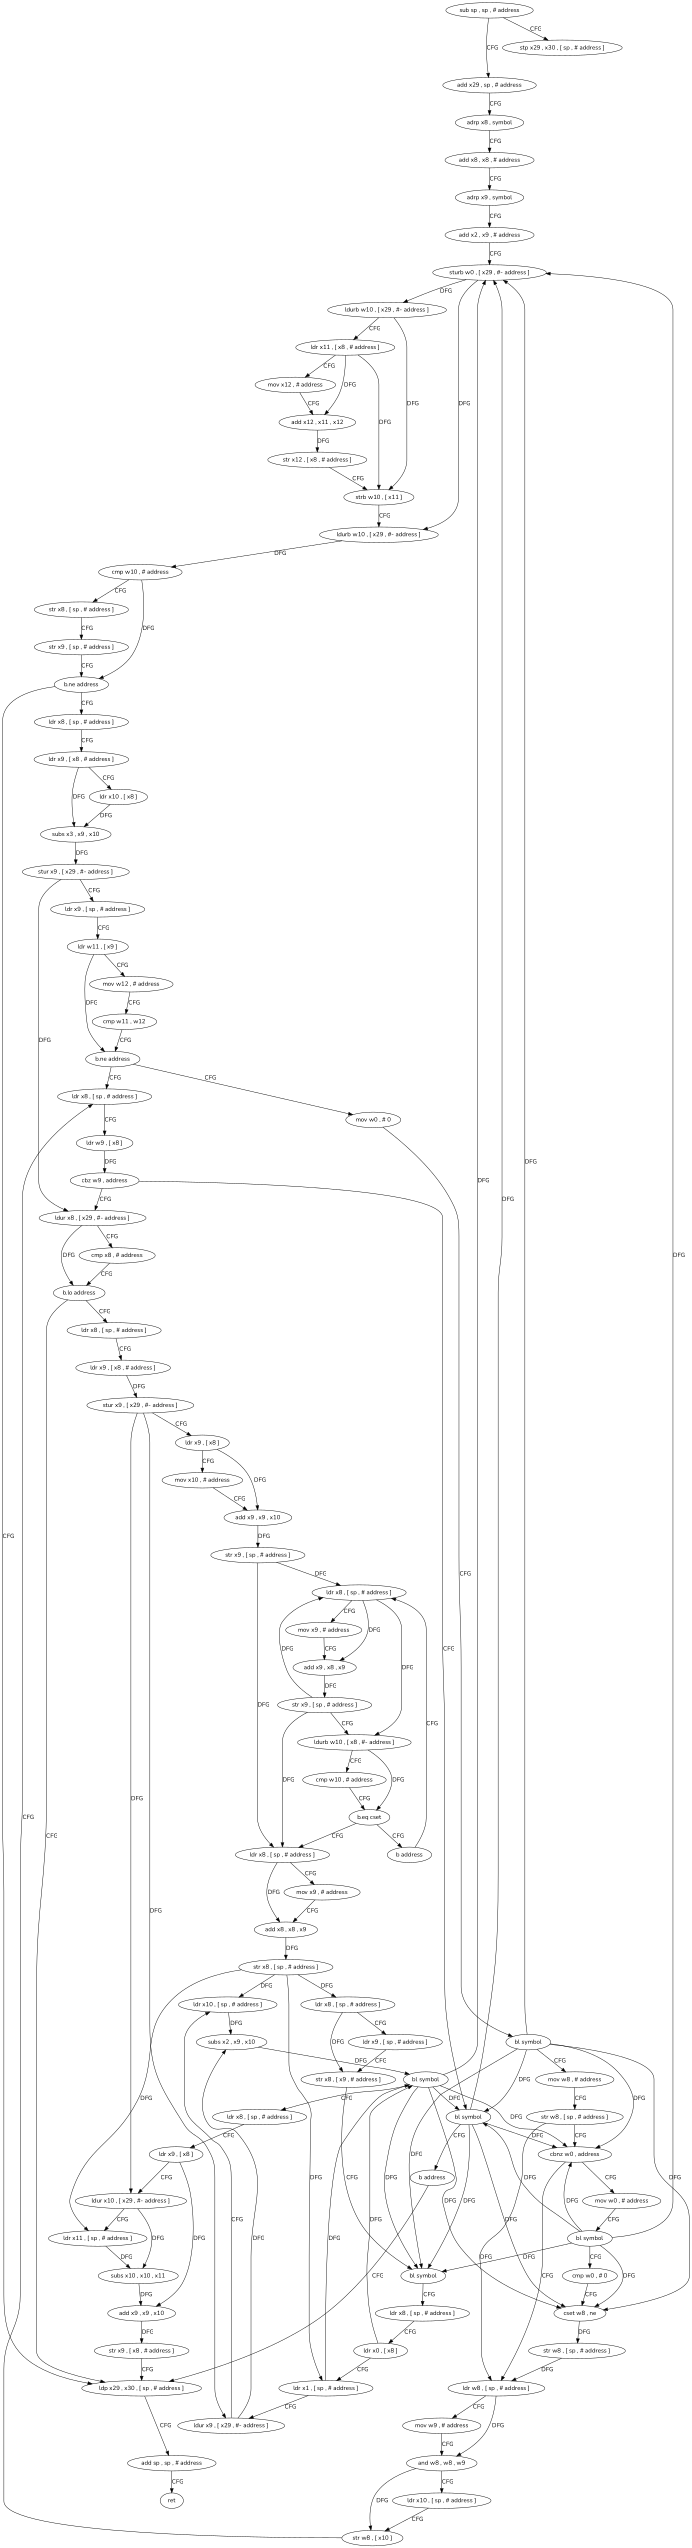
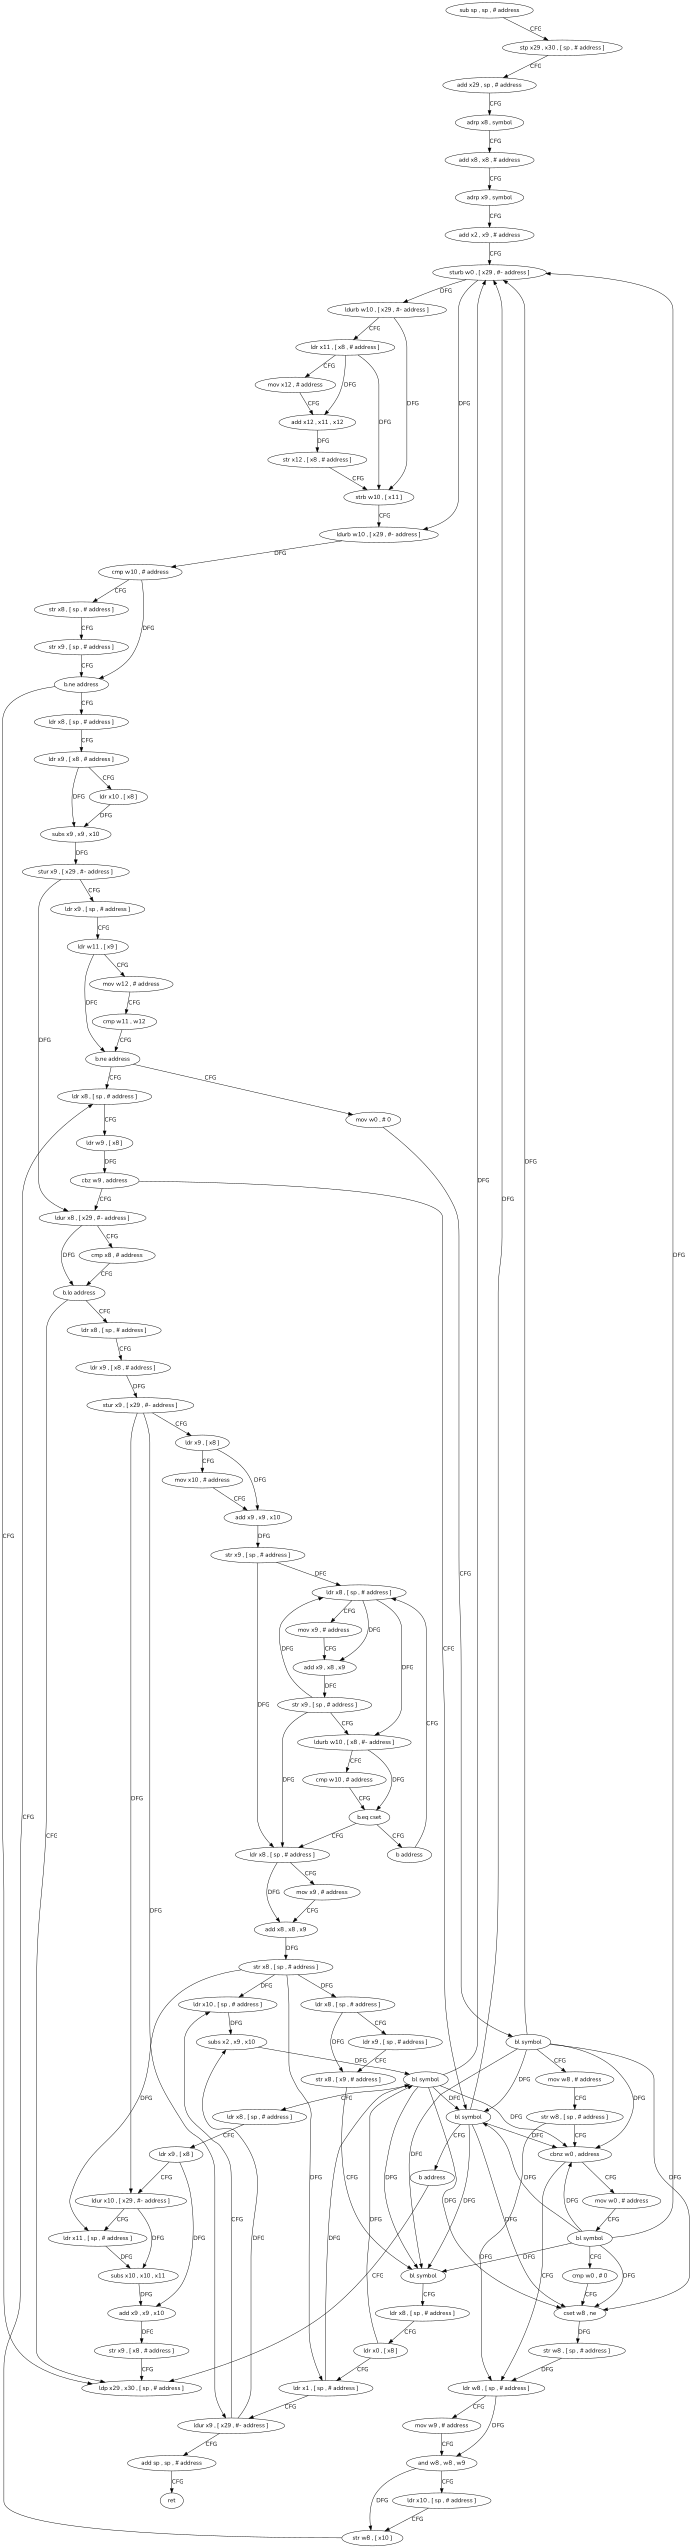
edge "sub sp , sp , # address" -> "add x29 , sp , # address": now "stp x29 , x30 , [ sp , # address ]" -> "add x29 , sp , # address"
node "subs x3 , x9 , x10": label "subs x3 , x9 , x10" -> "subs x9 , x9 , x10"
edge "ldp x29 , x30 , [ sp , # address ]" -> "add sp , sp , # address": now "ldur x9 , [ x29 , #- address ]" -> "add sp , sp , # address"
